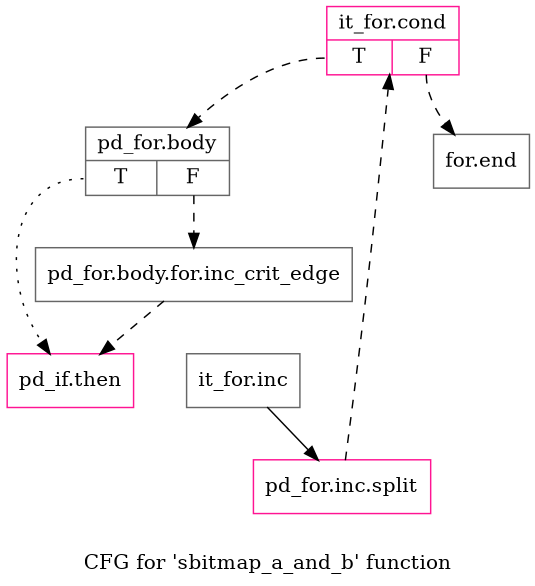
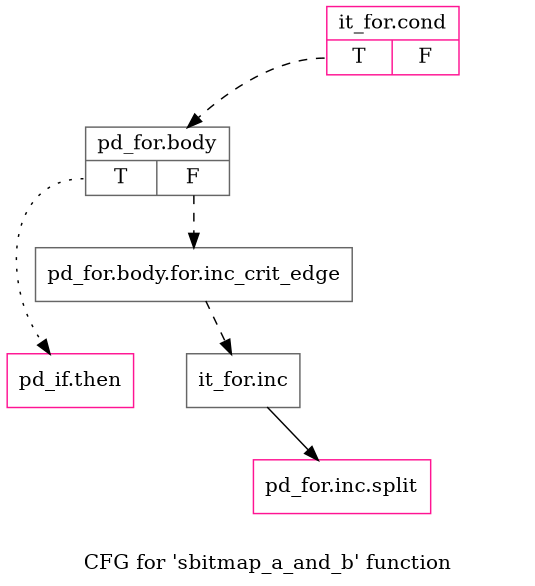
node "for.end": removed
edge "pd_for.inc.split" -> "it_for.cond": removed
edge "pd_for.body.for.inc_crit_edge" -> "pd_if.then": now "pd_for.body.for.inc_crit_edge" -> "it_for.inc"
